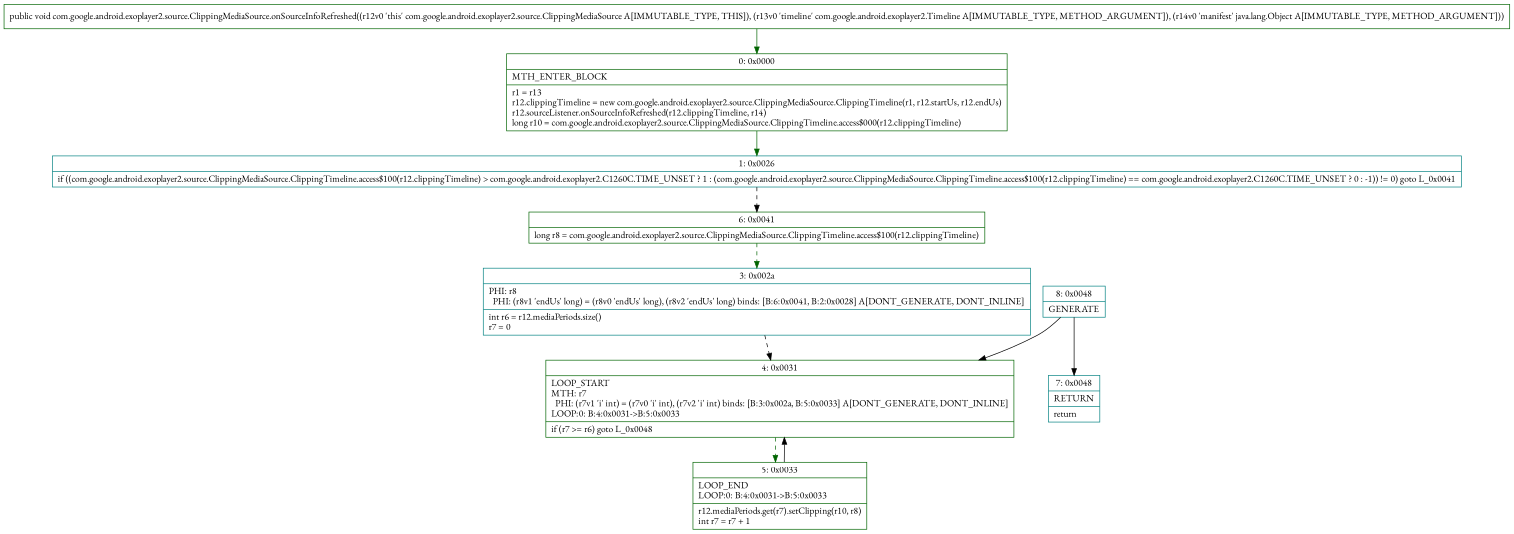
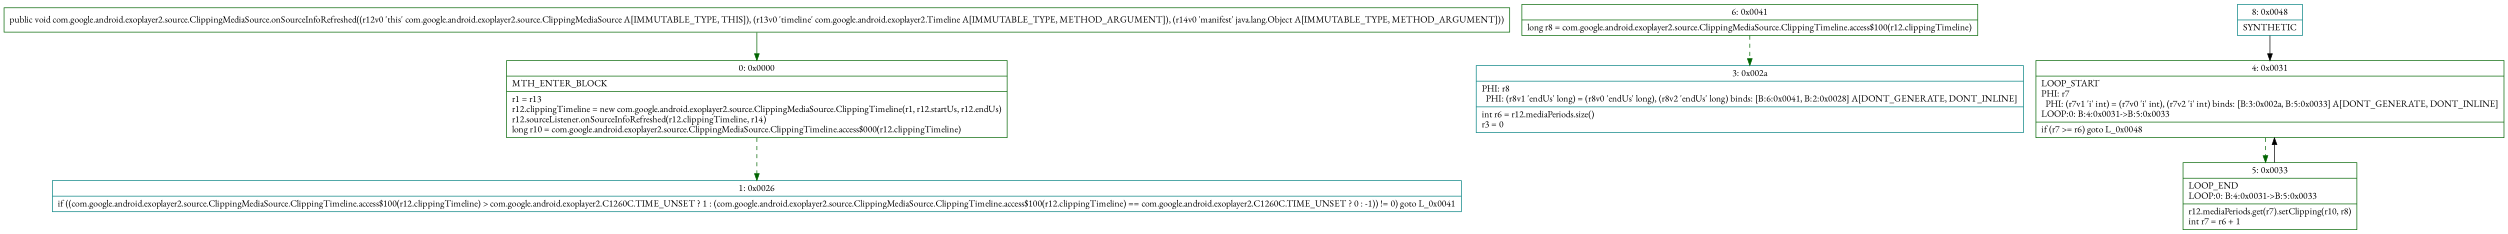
edge "0: 0x0000" -> "1: 0x0026": style solid -> dashed
edge "1: 0x0026" -> "6: 0x0041": removed
node "8: 0x0048": text "GENERATE" -> "SYNTHETIC"
node "3: 0x002a": text "r7 = 0" -> "r3 = 0"
edge "3: 0x002a" -> "4: 0x0031": removed
node "4: 0x0031": text "MTH: r7" -> "PHI: r7"
node "7: 0x0048": removed
node "5: 0x0033": text "int r7 = r7 + 1" -> "int r7 = r6 + 1"
